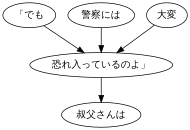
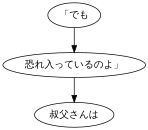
node "警察には": removed
node "大変": removed
